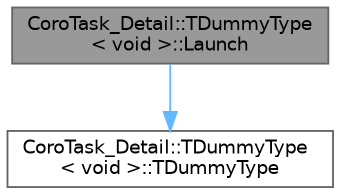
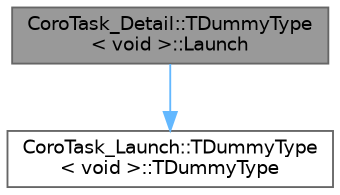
node "CoroTask_Detail::TDummyType < void >::TDummyType": label "CoroTask_Detail::TDummyType < void >::TDummyType" -> "CoroTask_Launch::TDummyType < void >::TDummyType"
